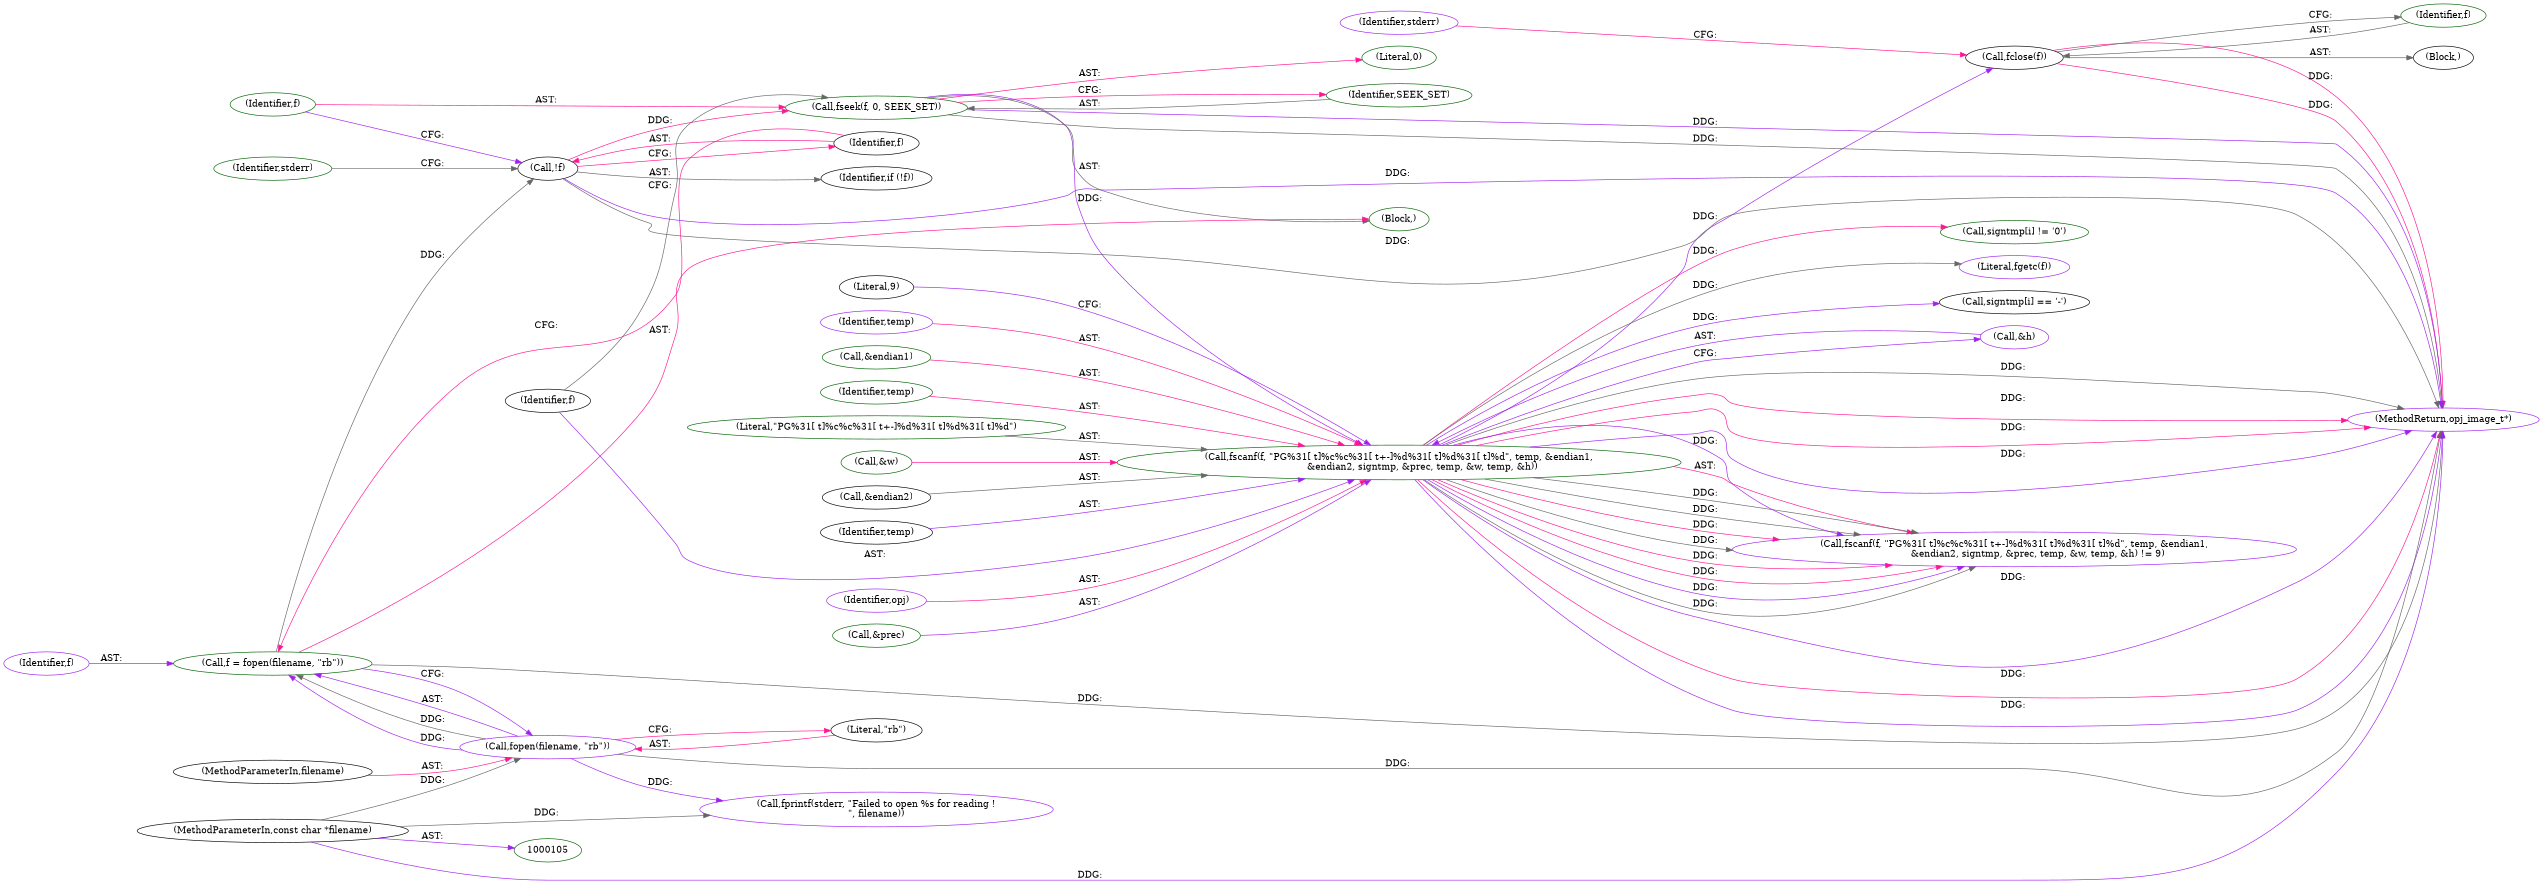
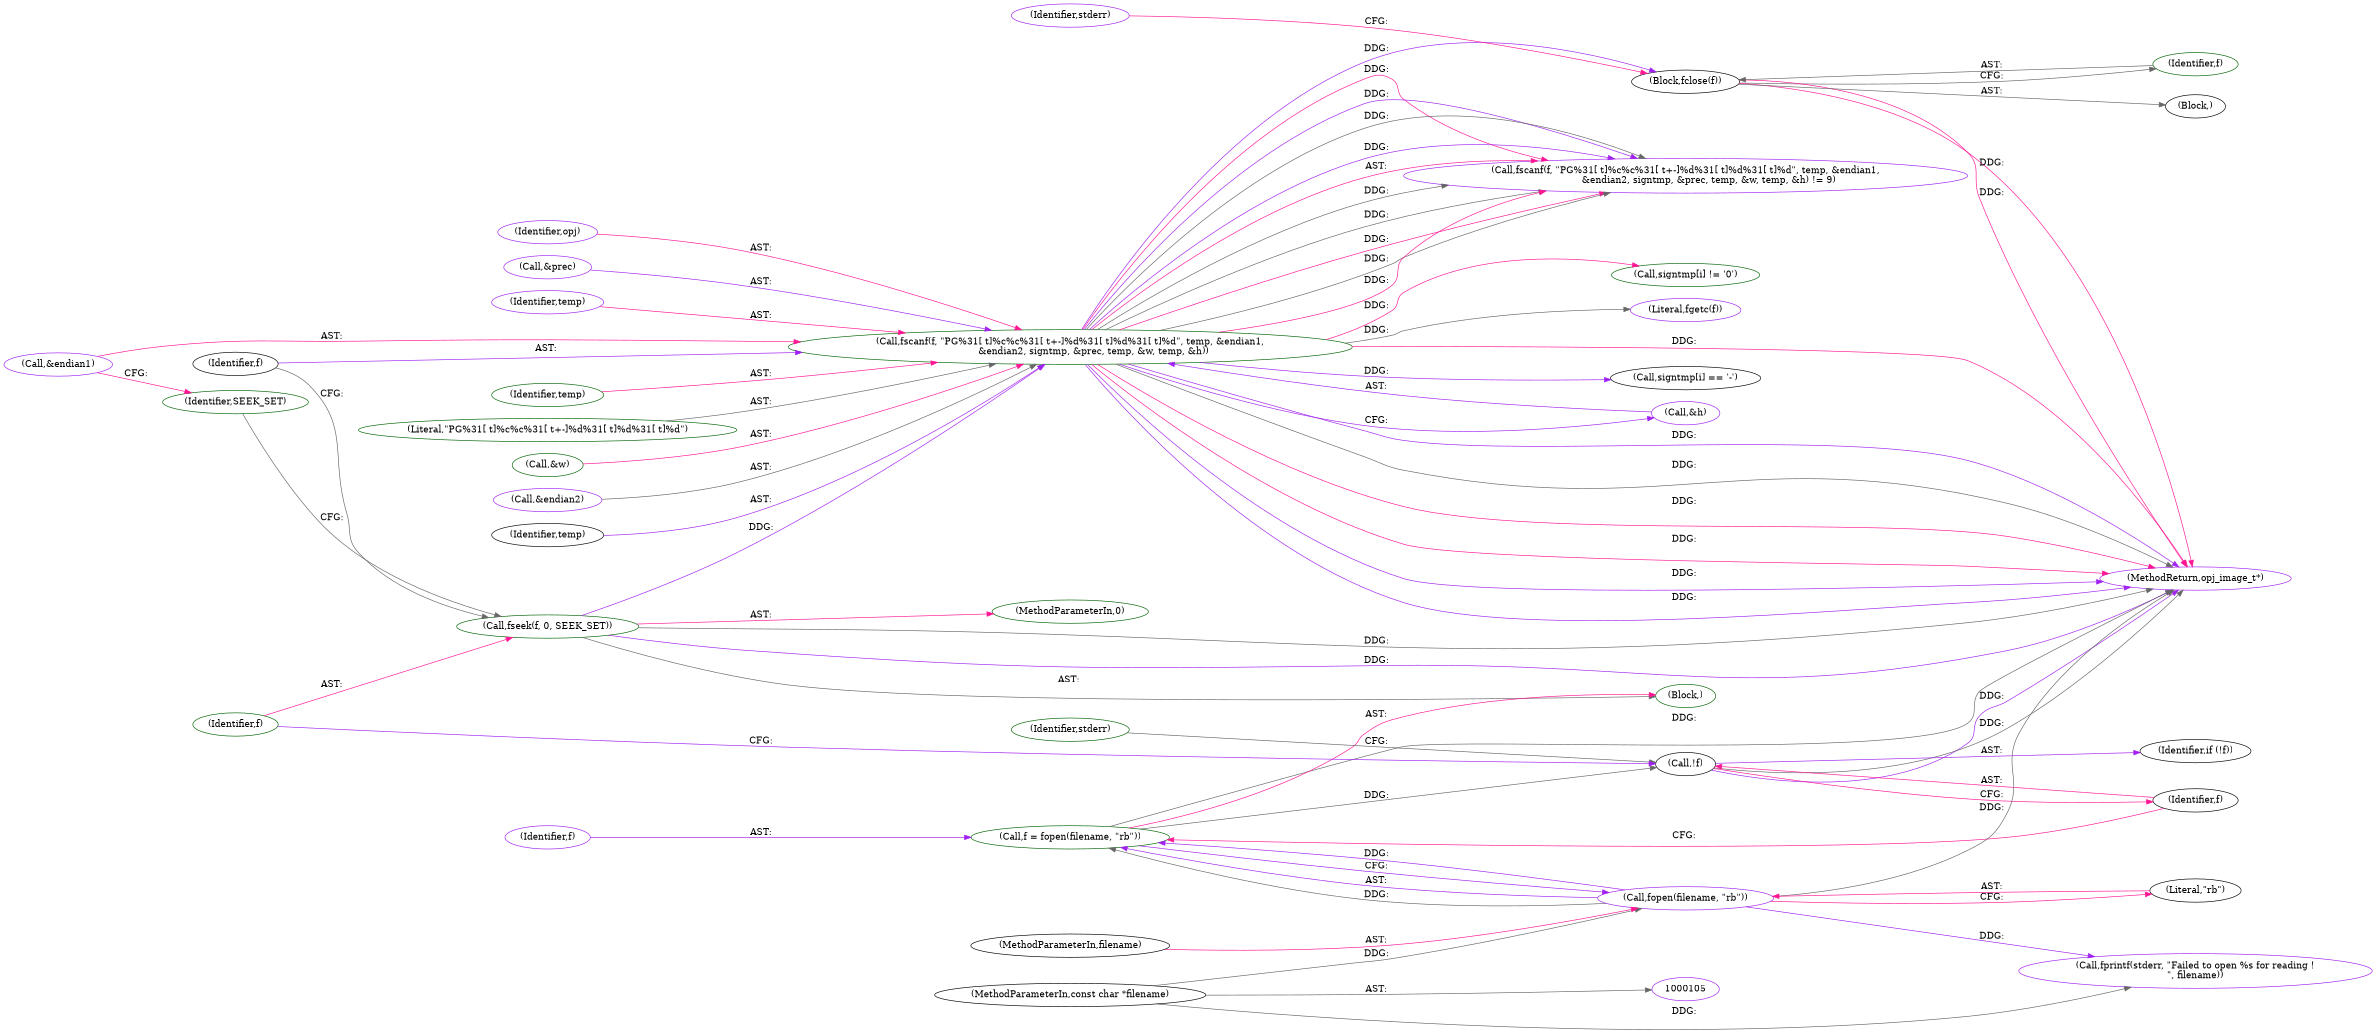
node "(Literal,0)": label "(Literal,0)" -> "(MethodParameterIn,0)"
node "(Call,fclose(f))": label "(Call,fclose(f))" -> "(Block,fclose(f))"
edge "(Call,fseek(f, 0, SEEK_SET))" -> "(Identifier,SEEK_SET)": now "(Call,&endian1)" -> "(Identifier,SEEK_SET)"
edge "(Identifier,SEEK_SET)" -> "(Call,fseek(f, 0, SEEK_SET))": label "AST: " -> "CFG: "
edge "(Call,!f)" -> "(Call,fseek(f, 0, SEEK_SET))": removed, label "DDG:"
edge "(Call,!f)" -> "(Identifier,if (!f))": color gray40 -> purple
node "(Literal,9)": removed
node "(Call,&endian1)": color darkgreen -> purple
node "(Call,&endian2)": color black -> purple
node "(Call,&prec)": color darkgreen -> purple
edge "(MethodParameterIn,const char *filename)" -> "1000105": color purple -> gray40
node "1000105": color darkgreen -> purple
edge "(MethodParameterIn,const char *filename)" -> "(MethodReturn,opj_image_t*)": removed, label "DDG:"
